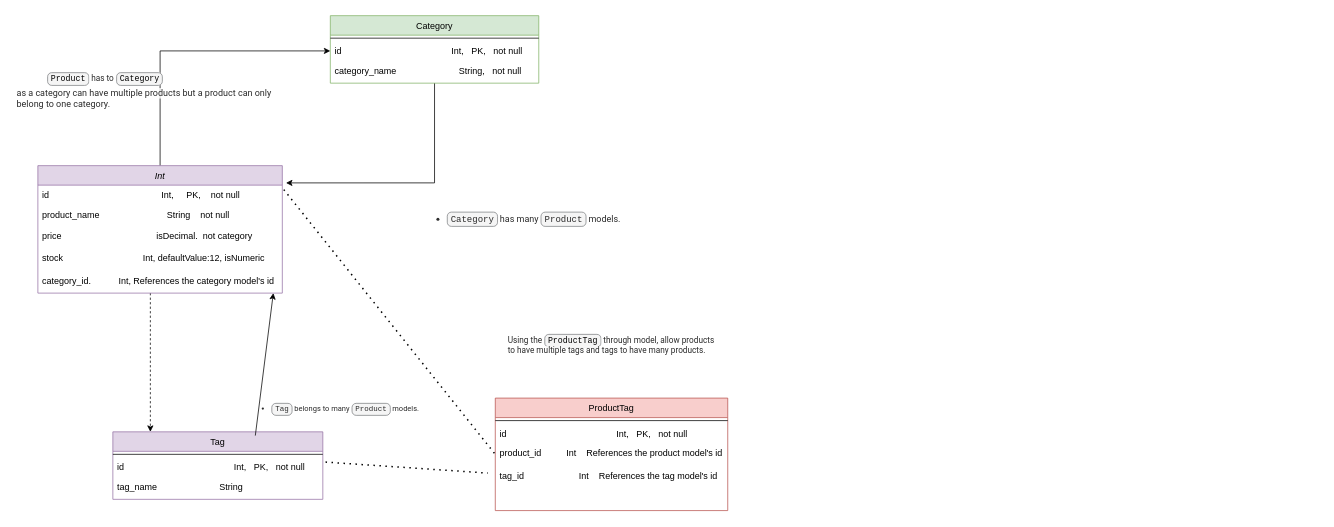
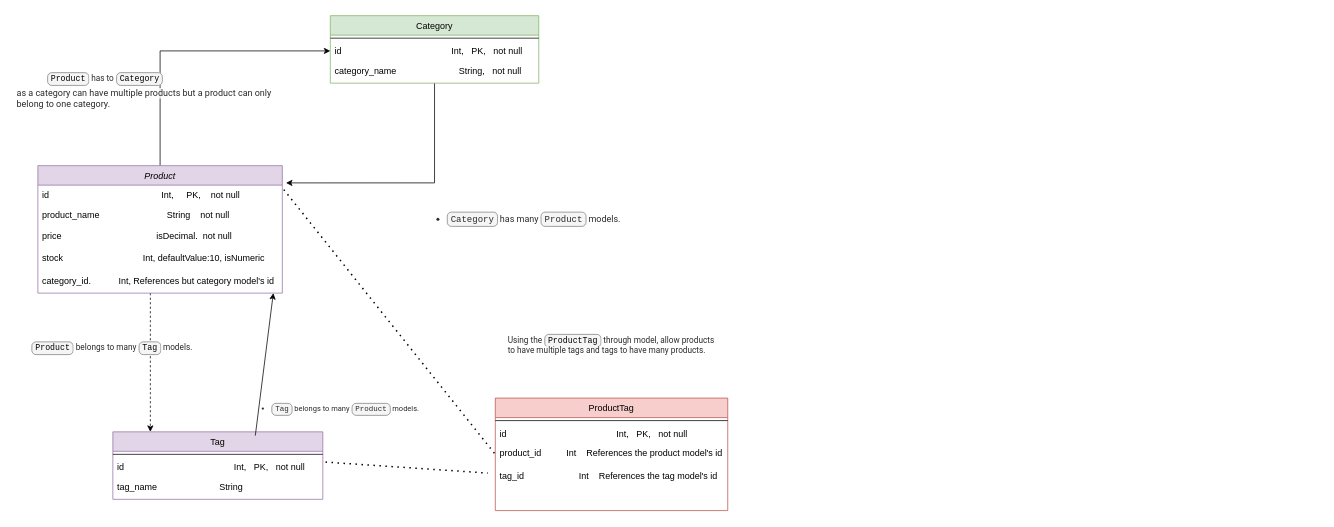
node "Int": label "Int" -> "Product"
node "price isDecimal. not category": label "price isDecimal. not category" -> "price isDecimal. not null"
node "stock Int, defaultValue:12, isNumeric": label "stock Int, defaultValue:12, isNumeric" -> "stock Int, defaultValue:10, isNumeric"
node "category_id. Int, References the category model's id": label "category_id. Int, References the category model's id" -> "category_id. Int, References but category model's id"
node "Product belongs to many Tag models.": added
